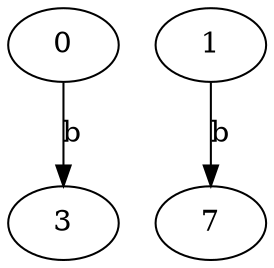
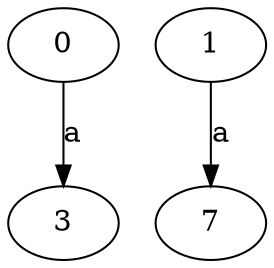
edge "0" -> "3": label "b" -> "a"
edge "1" -> "7": label "b" -> "a"
